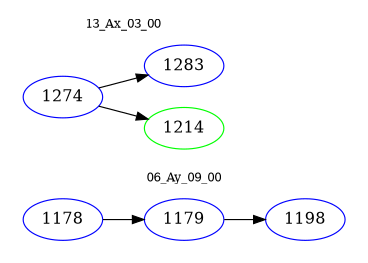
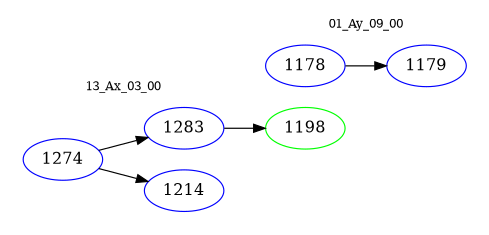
node "1214": color green -> blue
cluster "06_Ay_09_00": label "06_Ay_09_00" -> "01_Ay_09_00"
edge "1179" -> "1198": now "1283" -> "1198"
node "1198": color blue -> green
